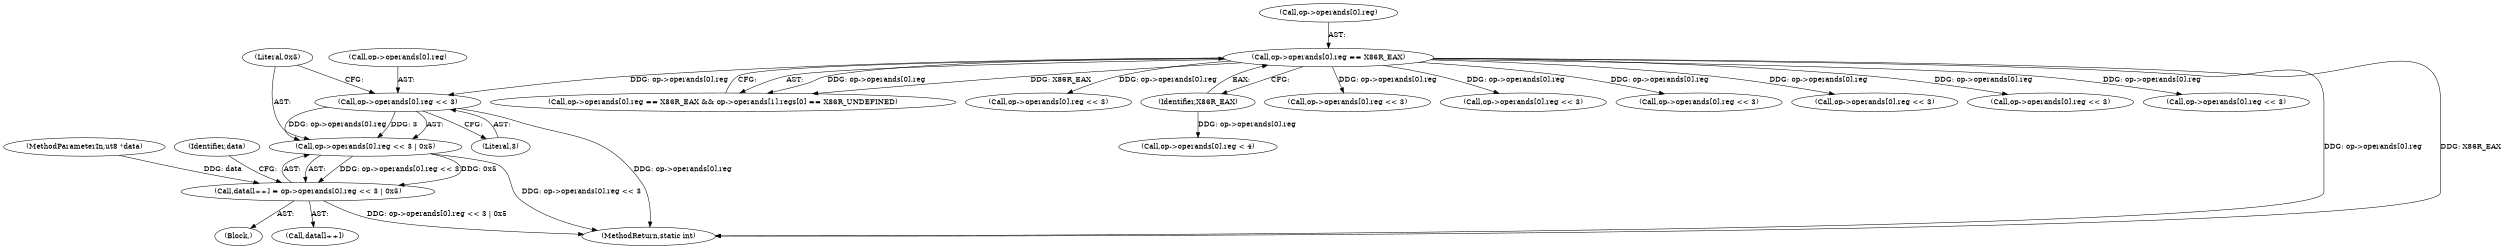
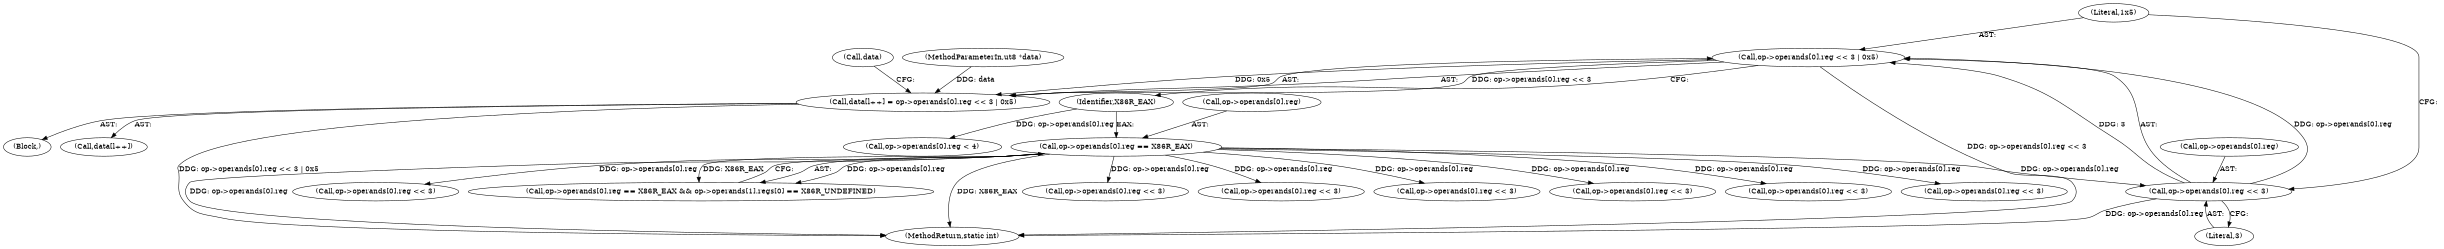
node "(Literal,0x5)": label "(Literal,0x5)" -> "(Literal,1x5)"
edge "(Call,op->operands[0].reg == X86R_EAX)" -> "(Identifier,X86R_EAX)": now "(Call,op->operands[0].reg << 3 | 0x5)" -> "(Identifier,X86R_EAX)"
node "(Identifier,data)": label "(Identifier,data)" -> "(Call,data)"
